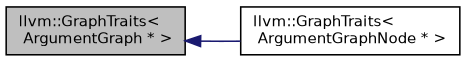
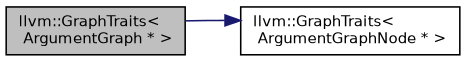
edge "llvm::GraphTraits< ArgumentGraphNode * >" -> "llvm::GraphTraits< ArgumentGraph * >": reversed
